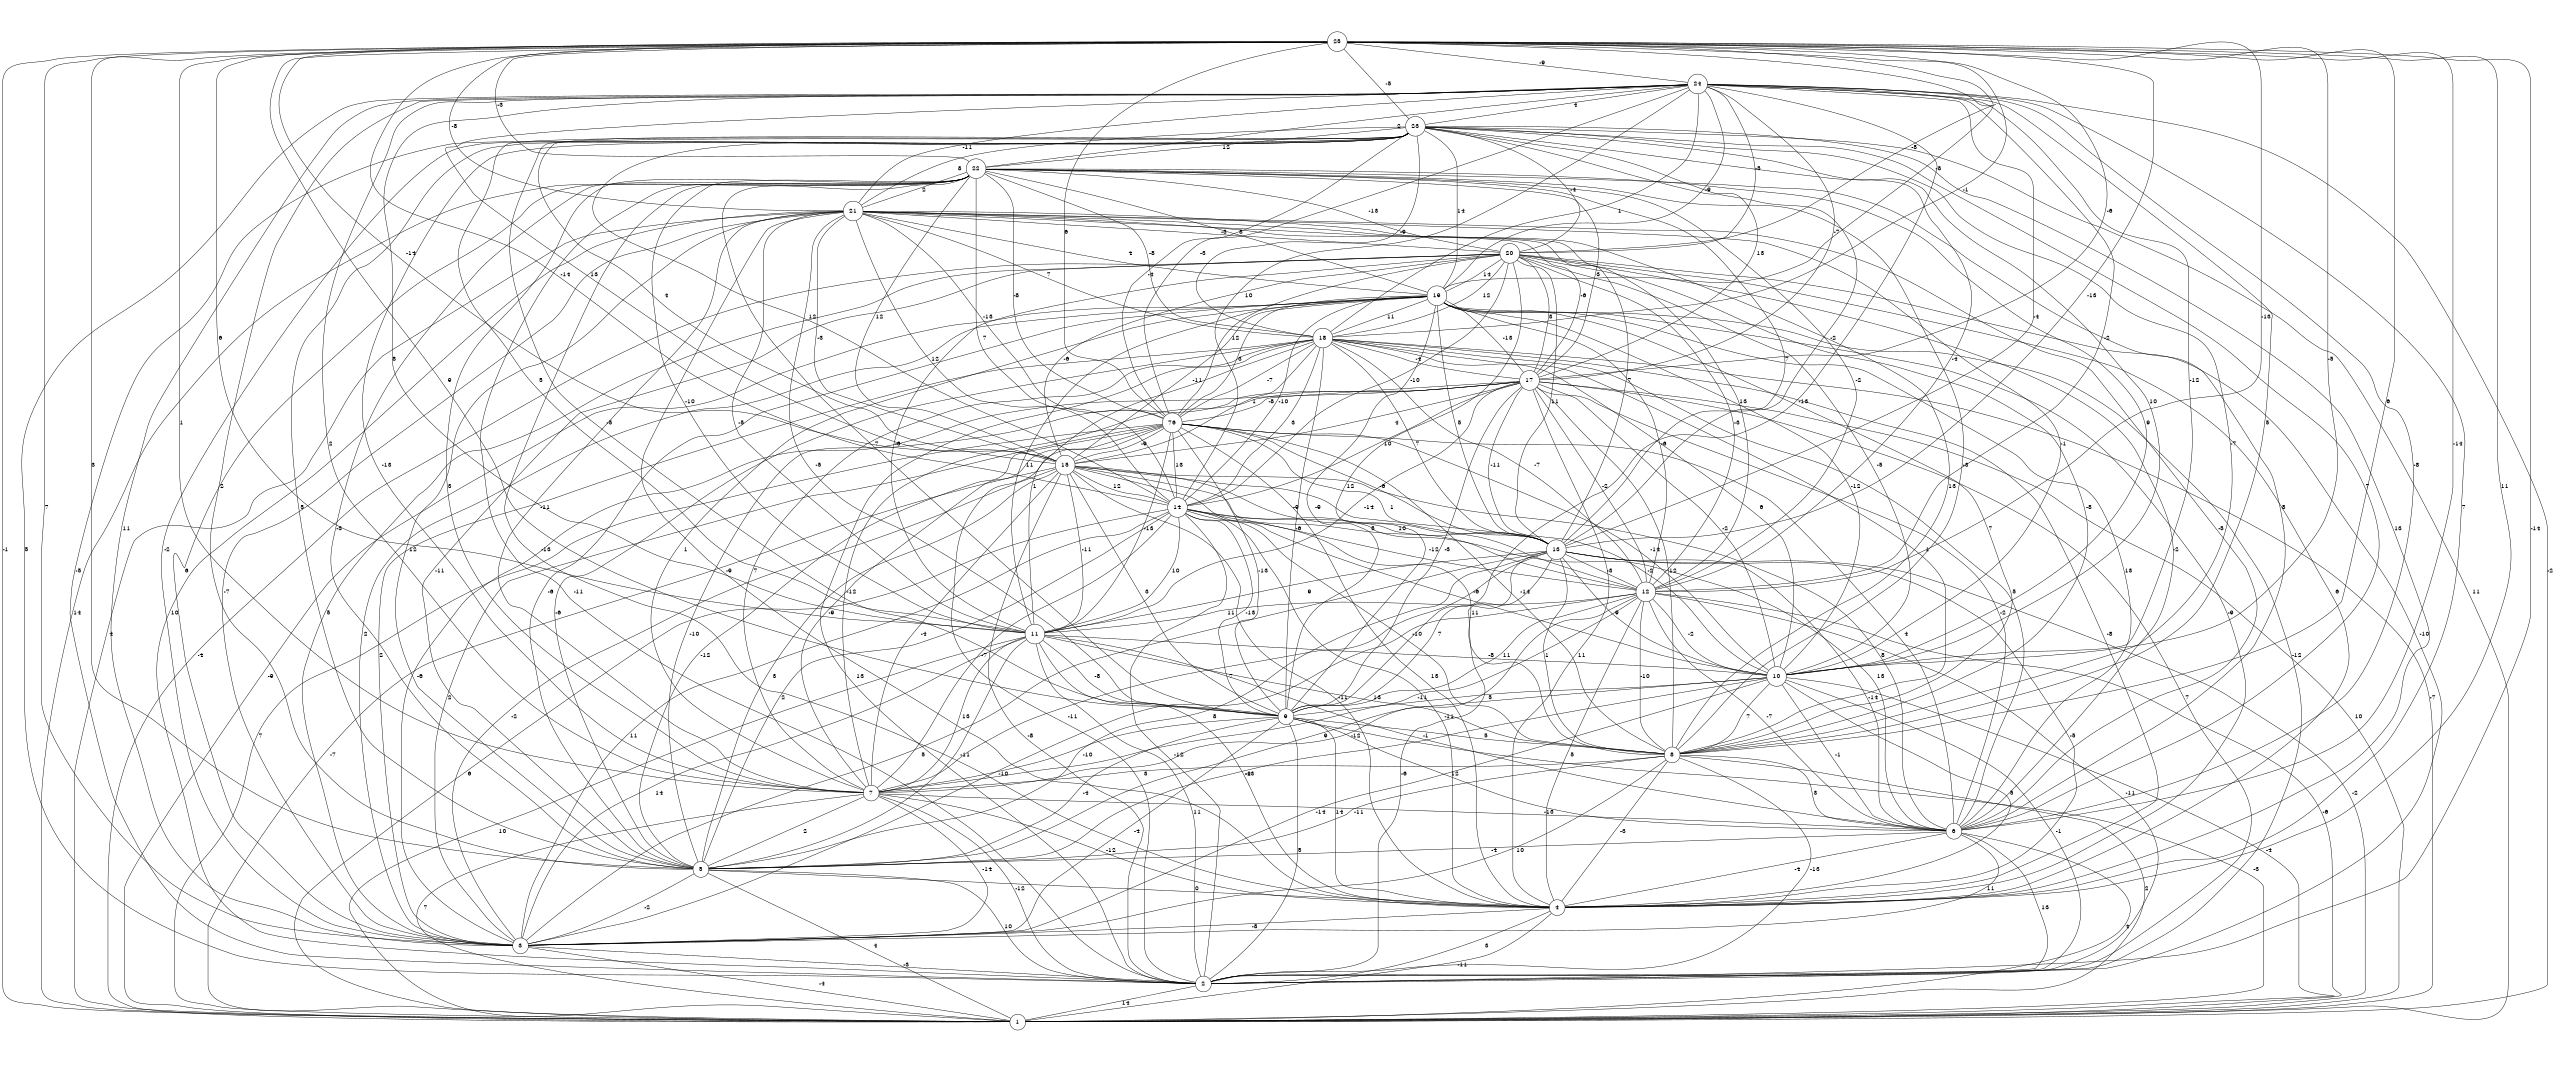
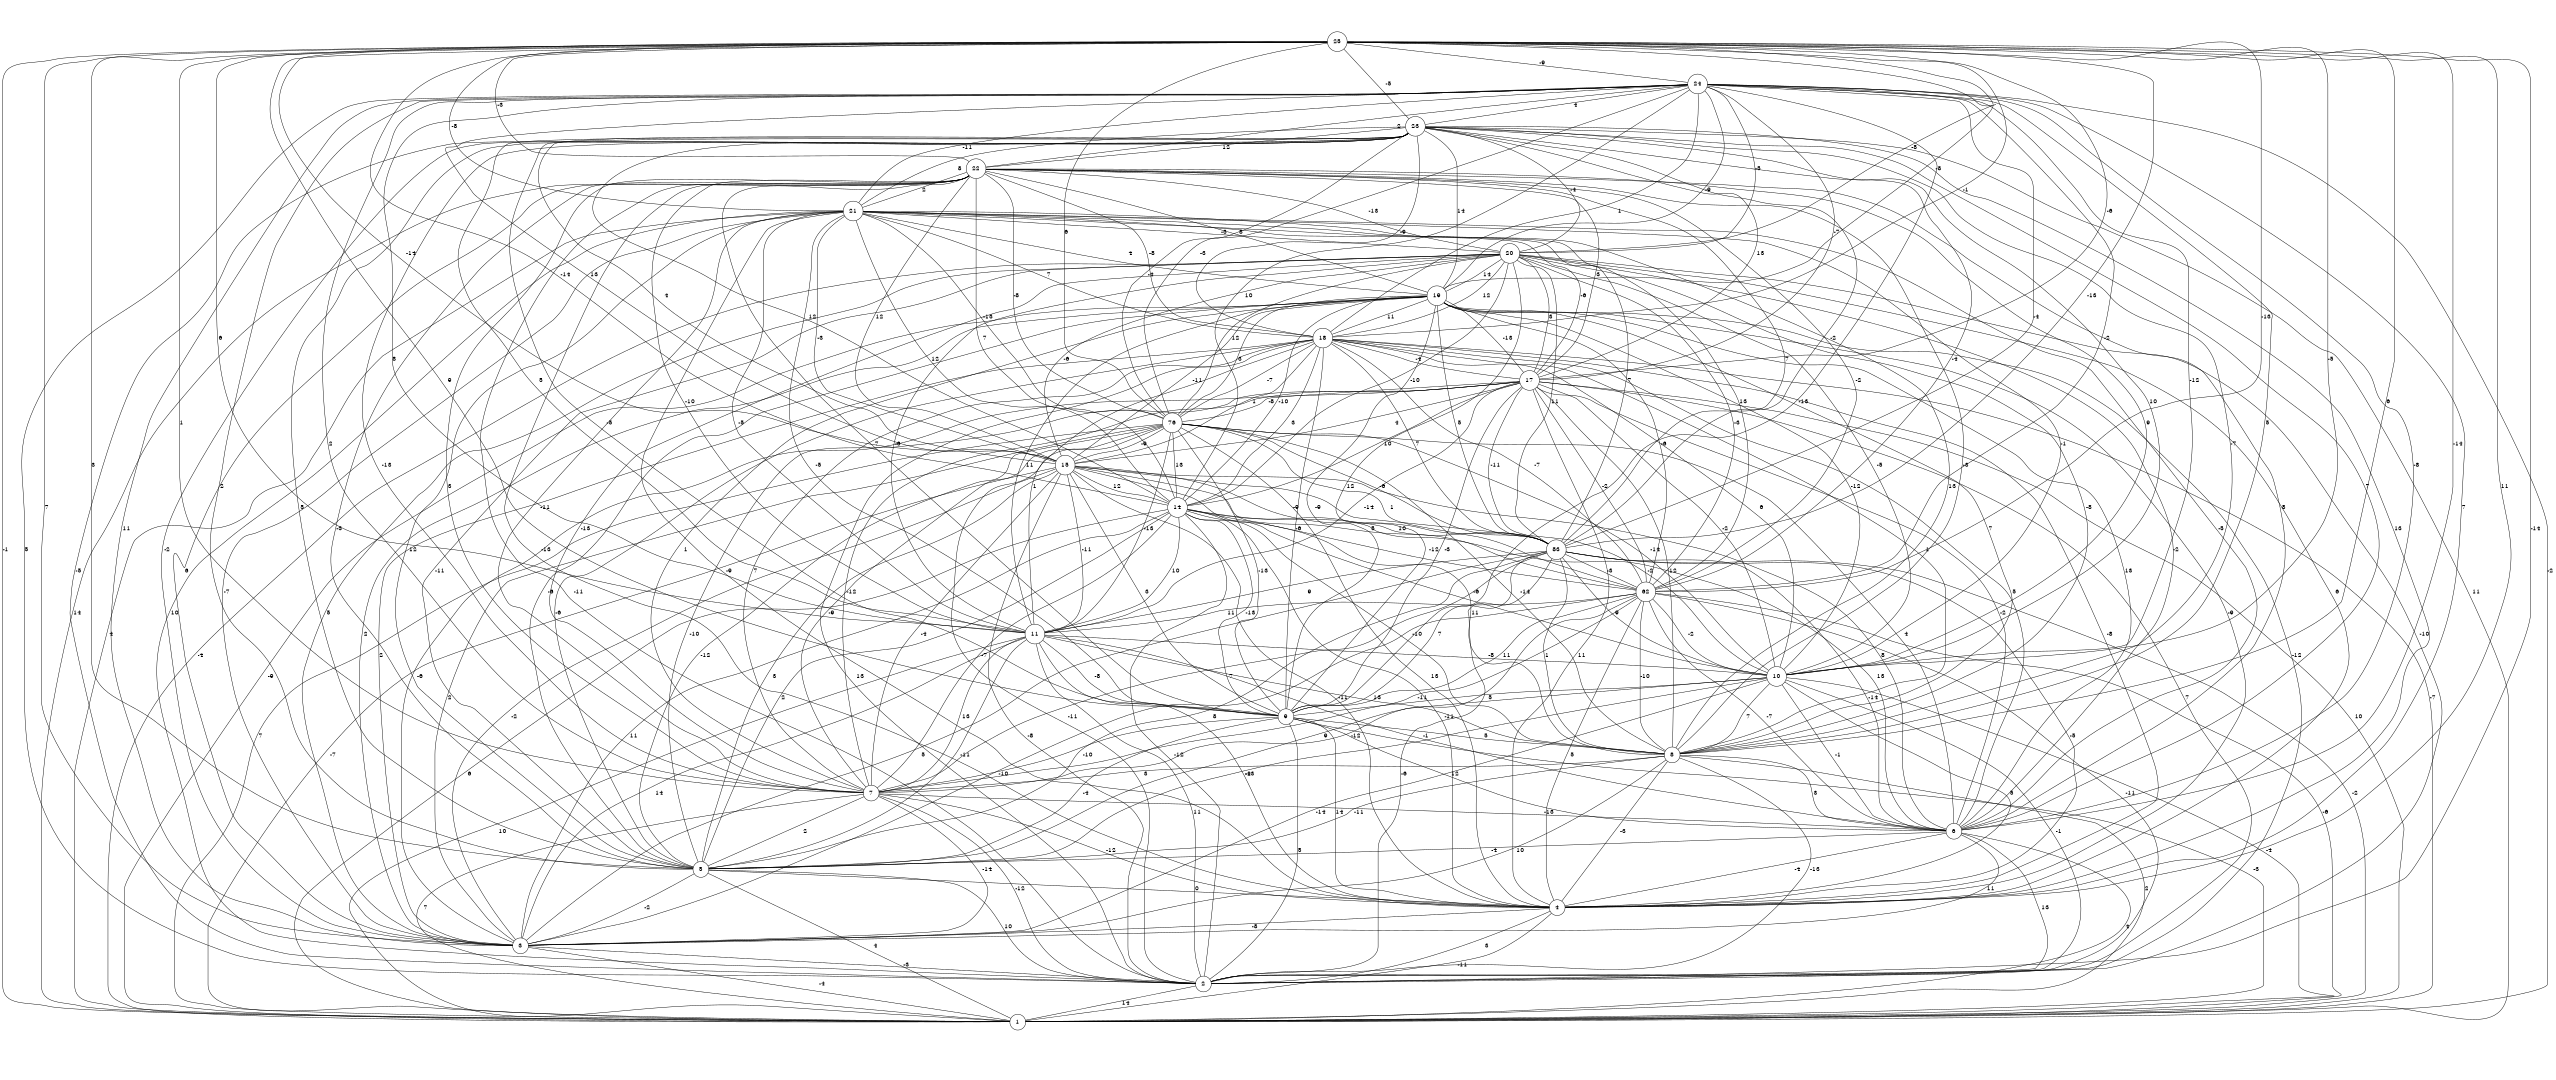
edge "20" -- "7": added, label "-13"
node "13": label "13" -> "83"
node "12": label "12" -> "62"
edge "9" -- "3": removed, label "-4"
